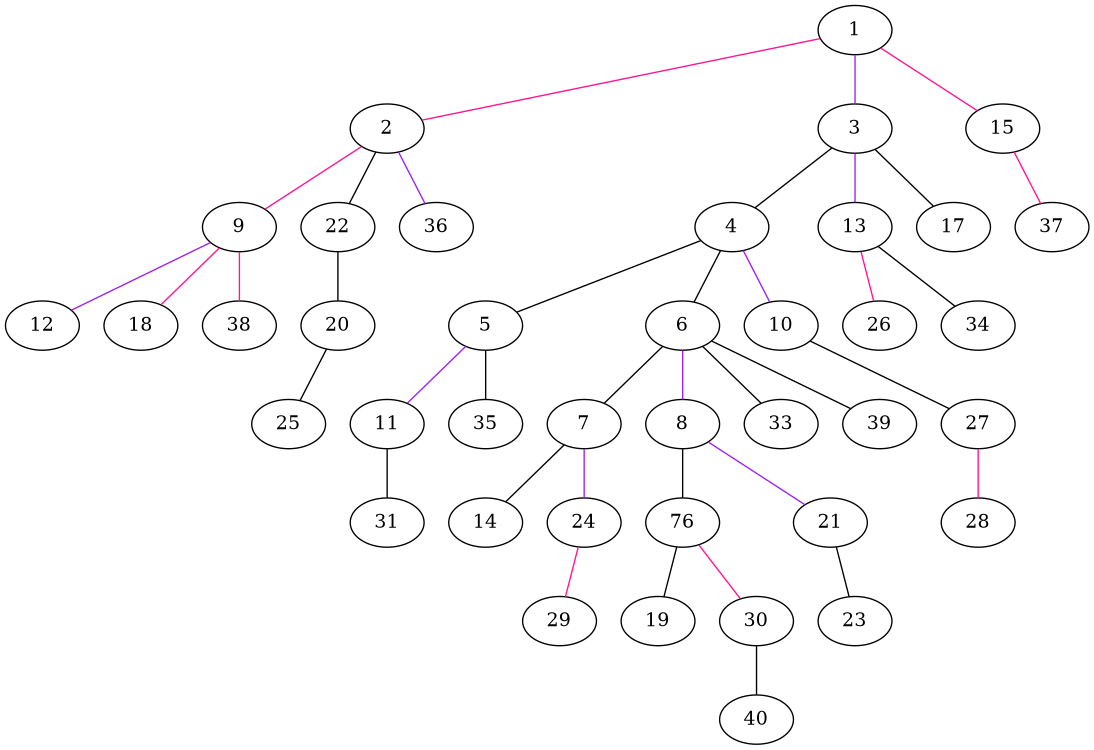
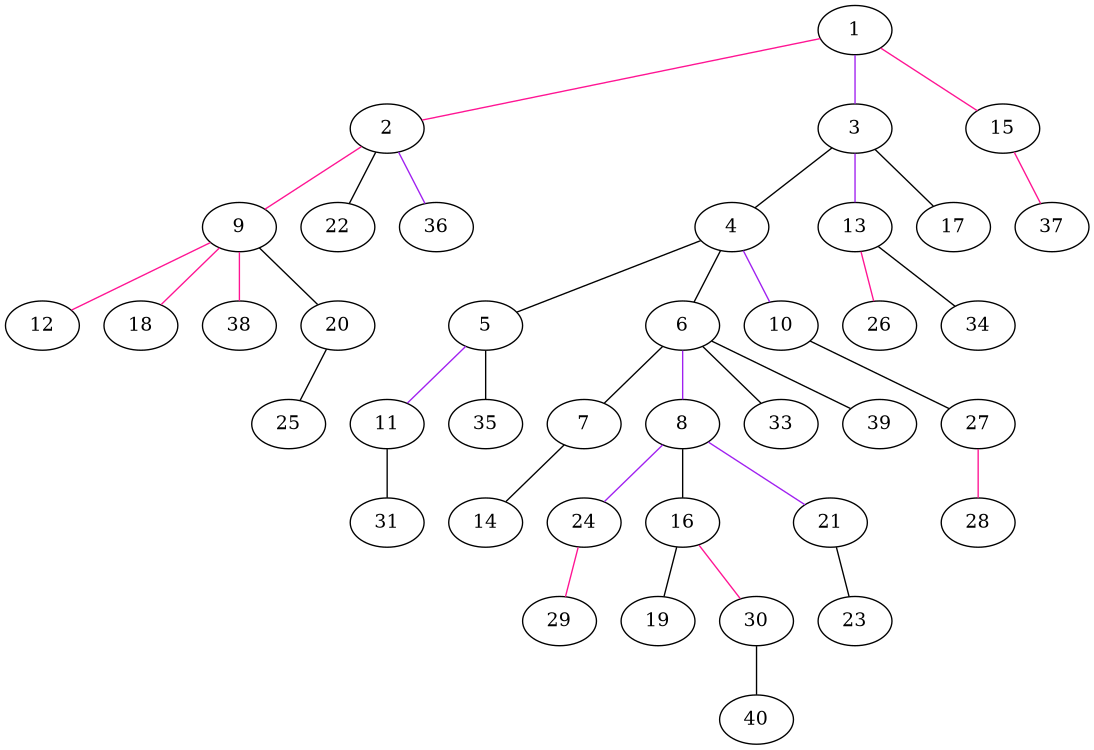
edge "9" -- "12": color purple -> deeppink
edge "22" -- "20": now "9" -- "20"
edge "7" -- "24": now "8" -- "24"
node "76": label "76" -> "16"
